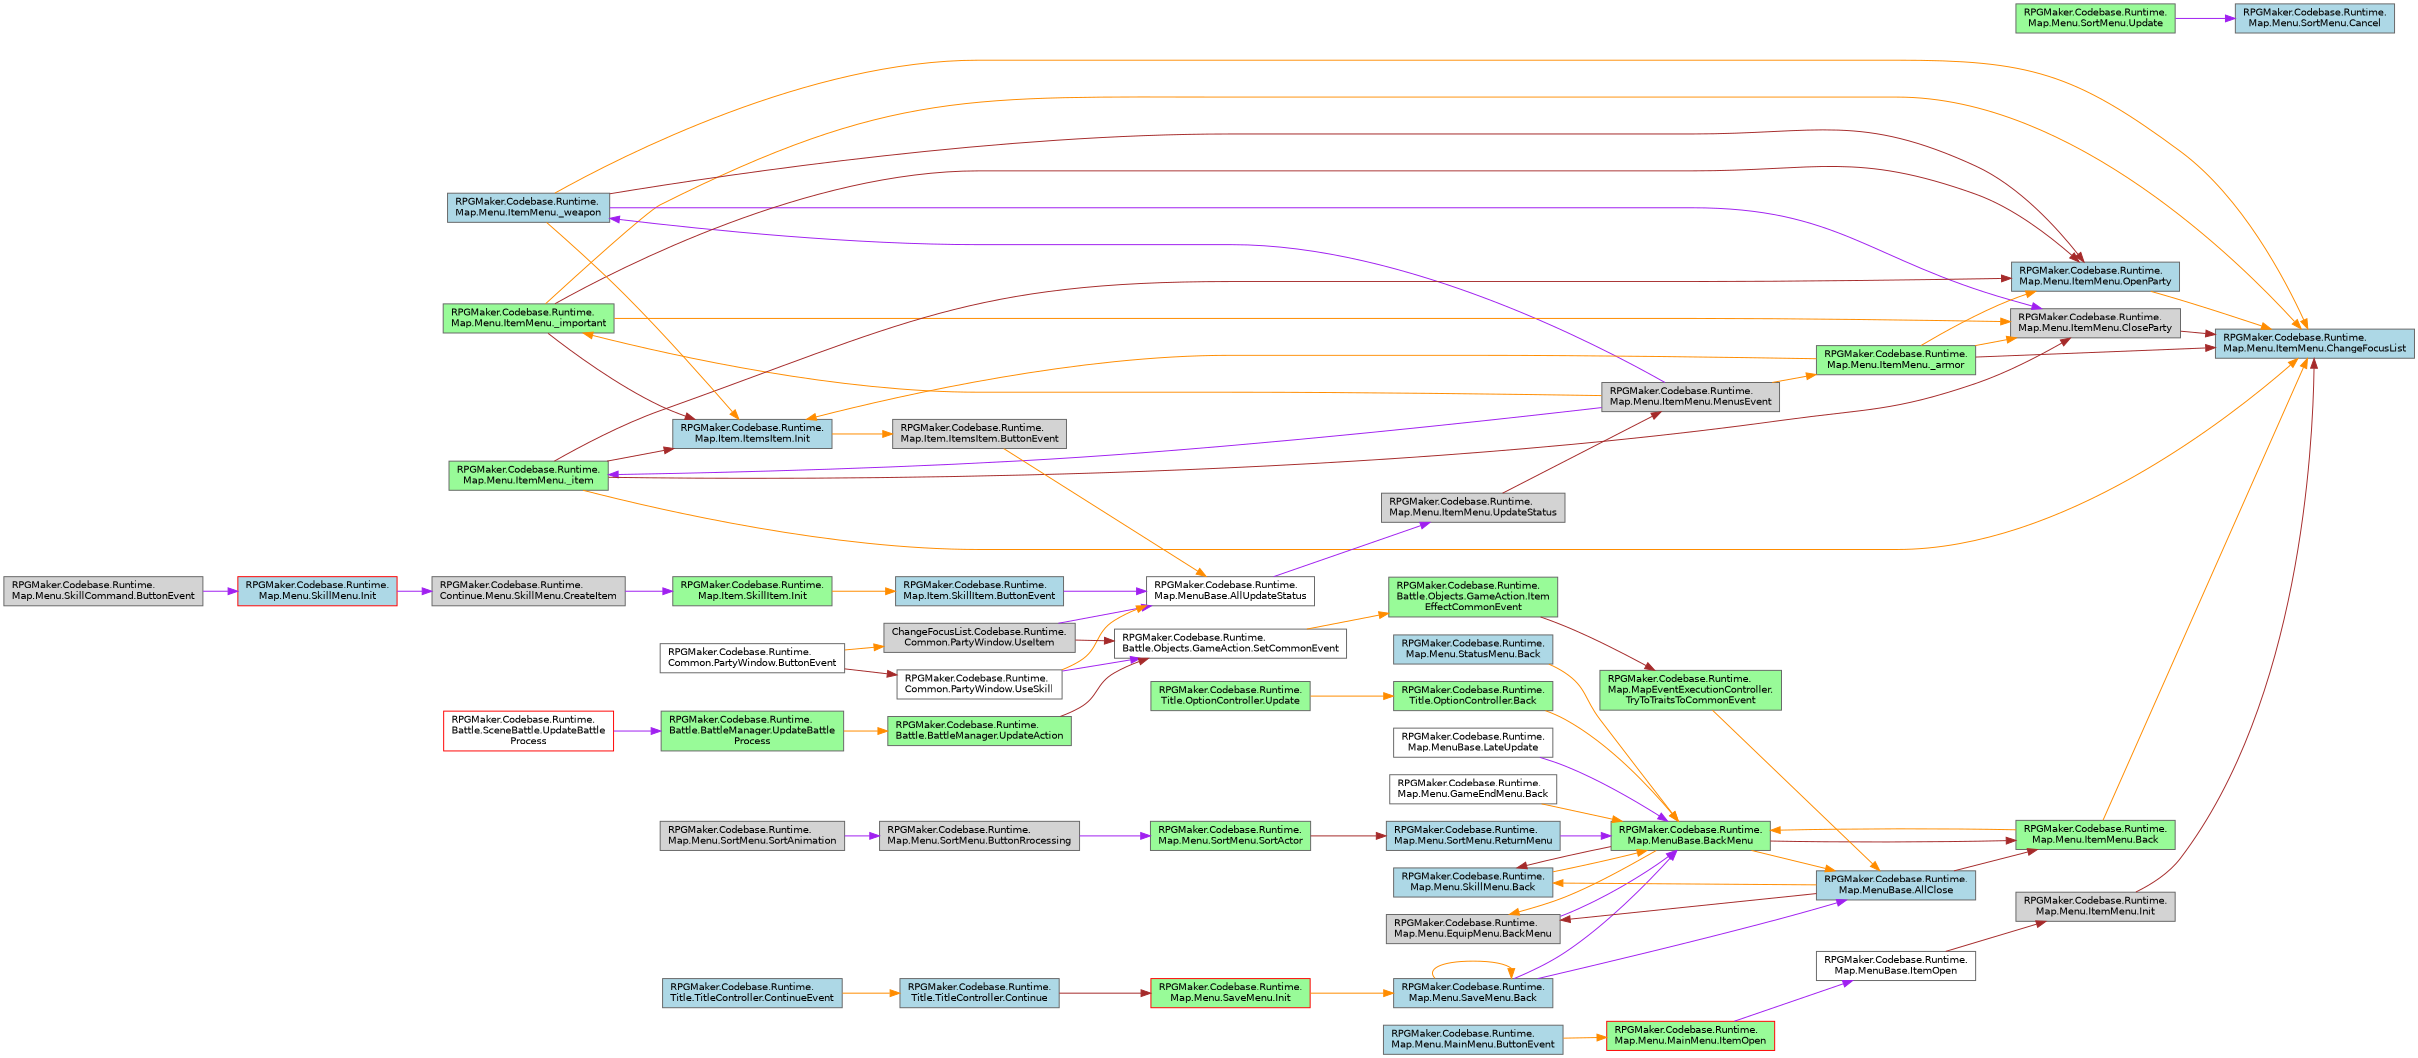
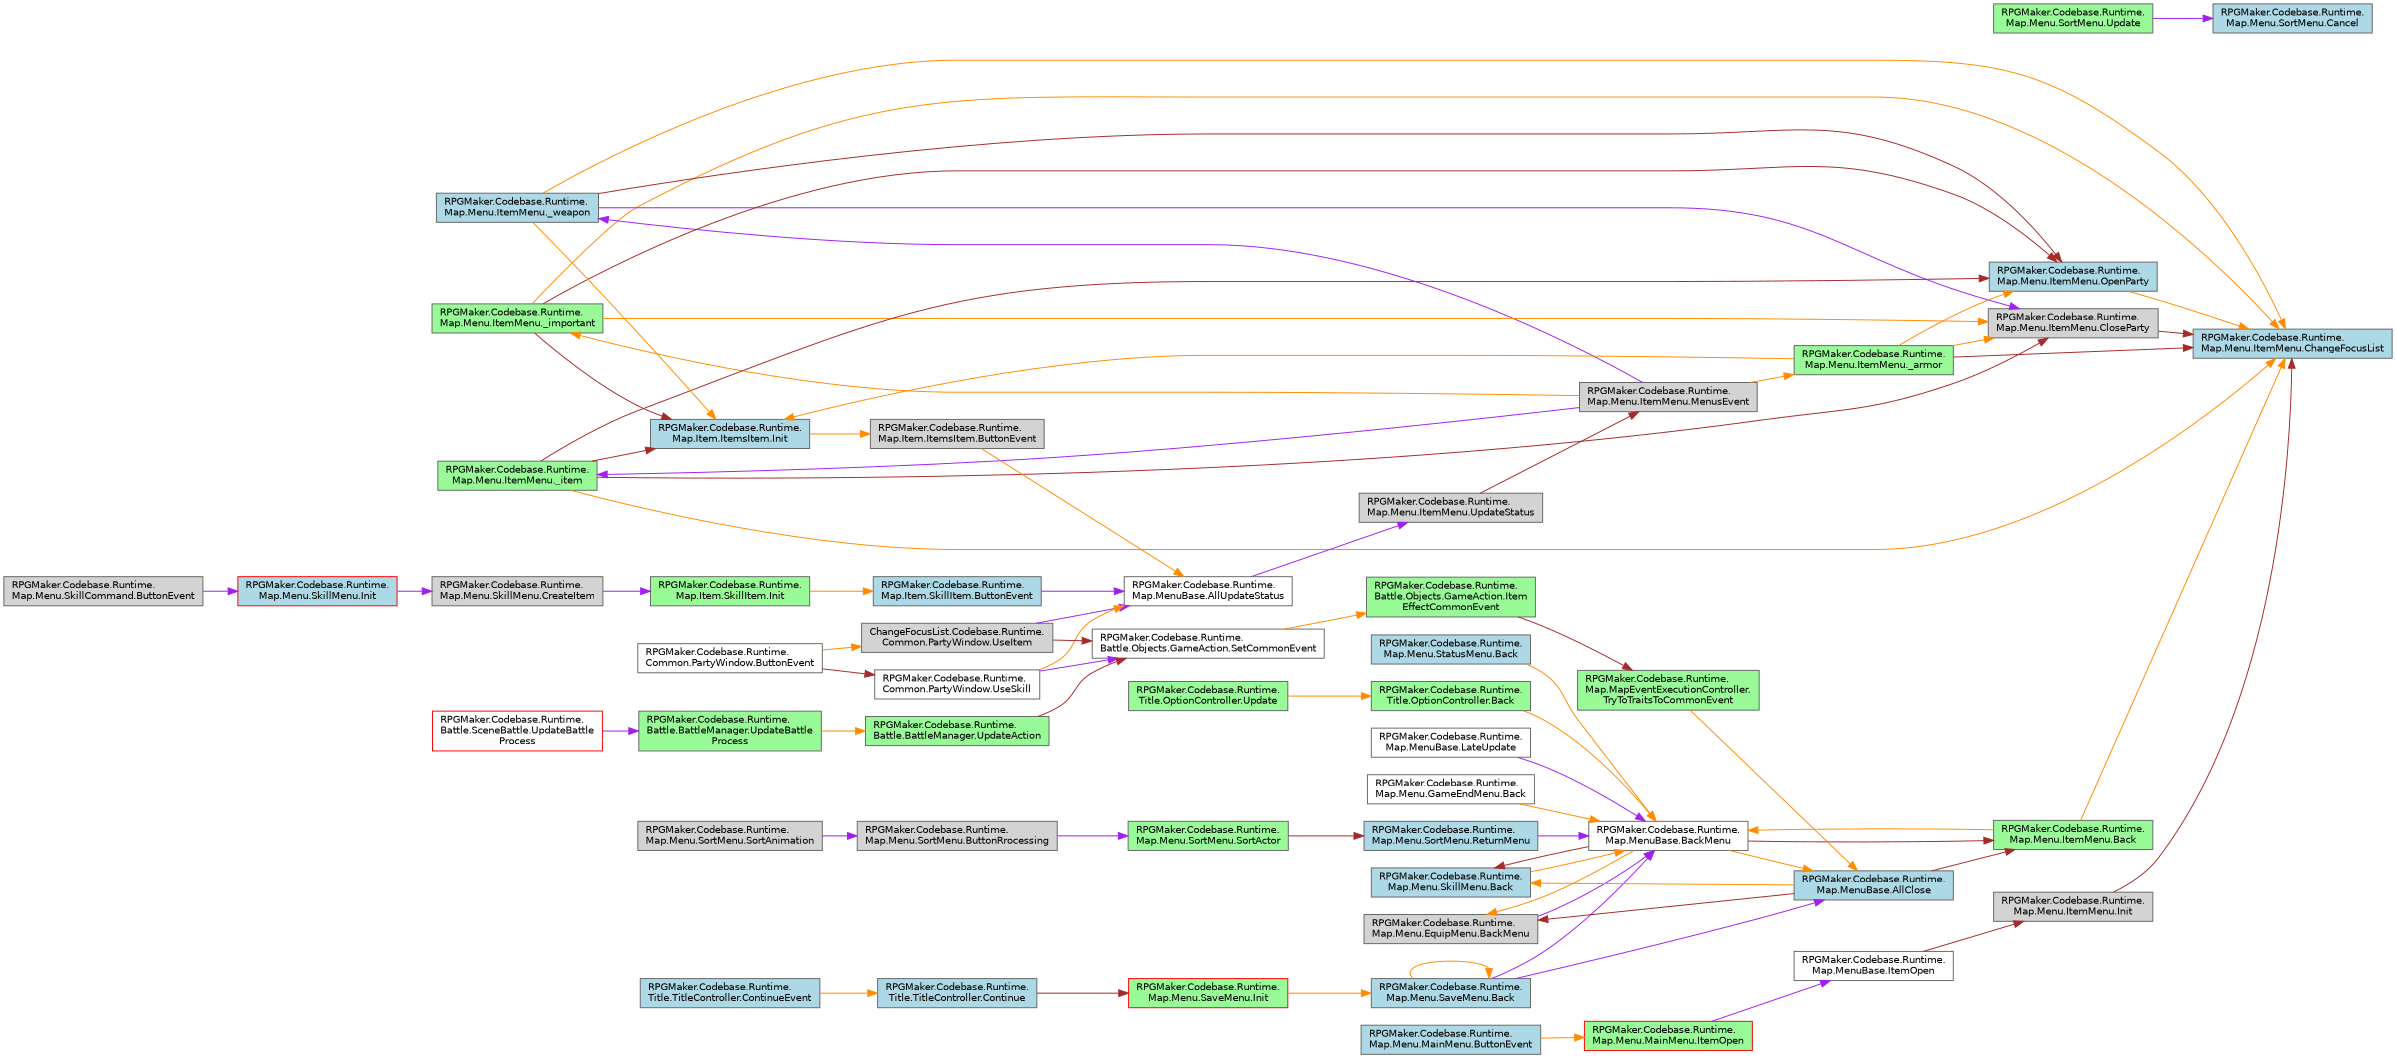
node "RPGMaker.Codebase.Runtime. Continue.Menu.SkillMenu.CreateItem": label "RPGMaker.Codebase.Runtime. Continue.Menu.SkillMenu.CreateItem" -> "RPGMaker.Codebase.Runtime. Map.Menu.SkillMenu.CreateItem"
node "RPGMaker.Codebase.Runtime. Map.MenuBase.BackMenu": fillcolor palegreen -> white
